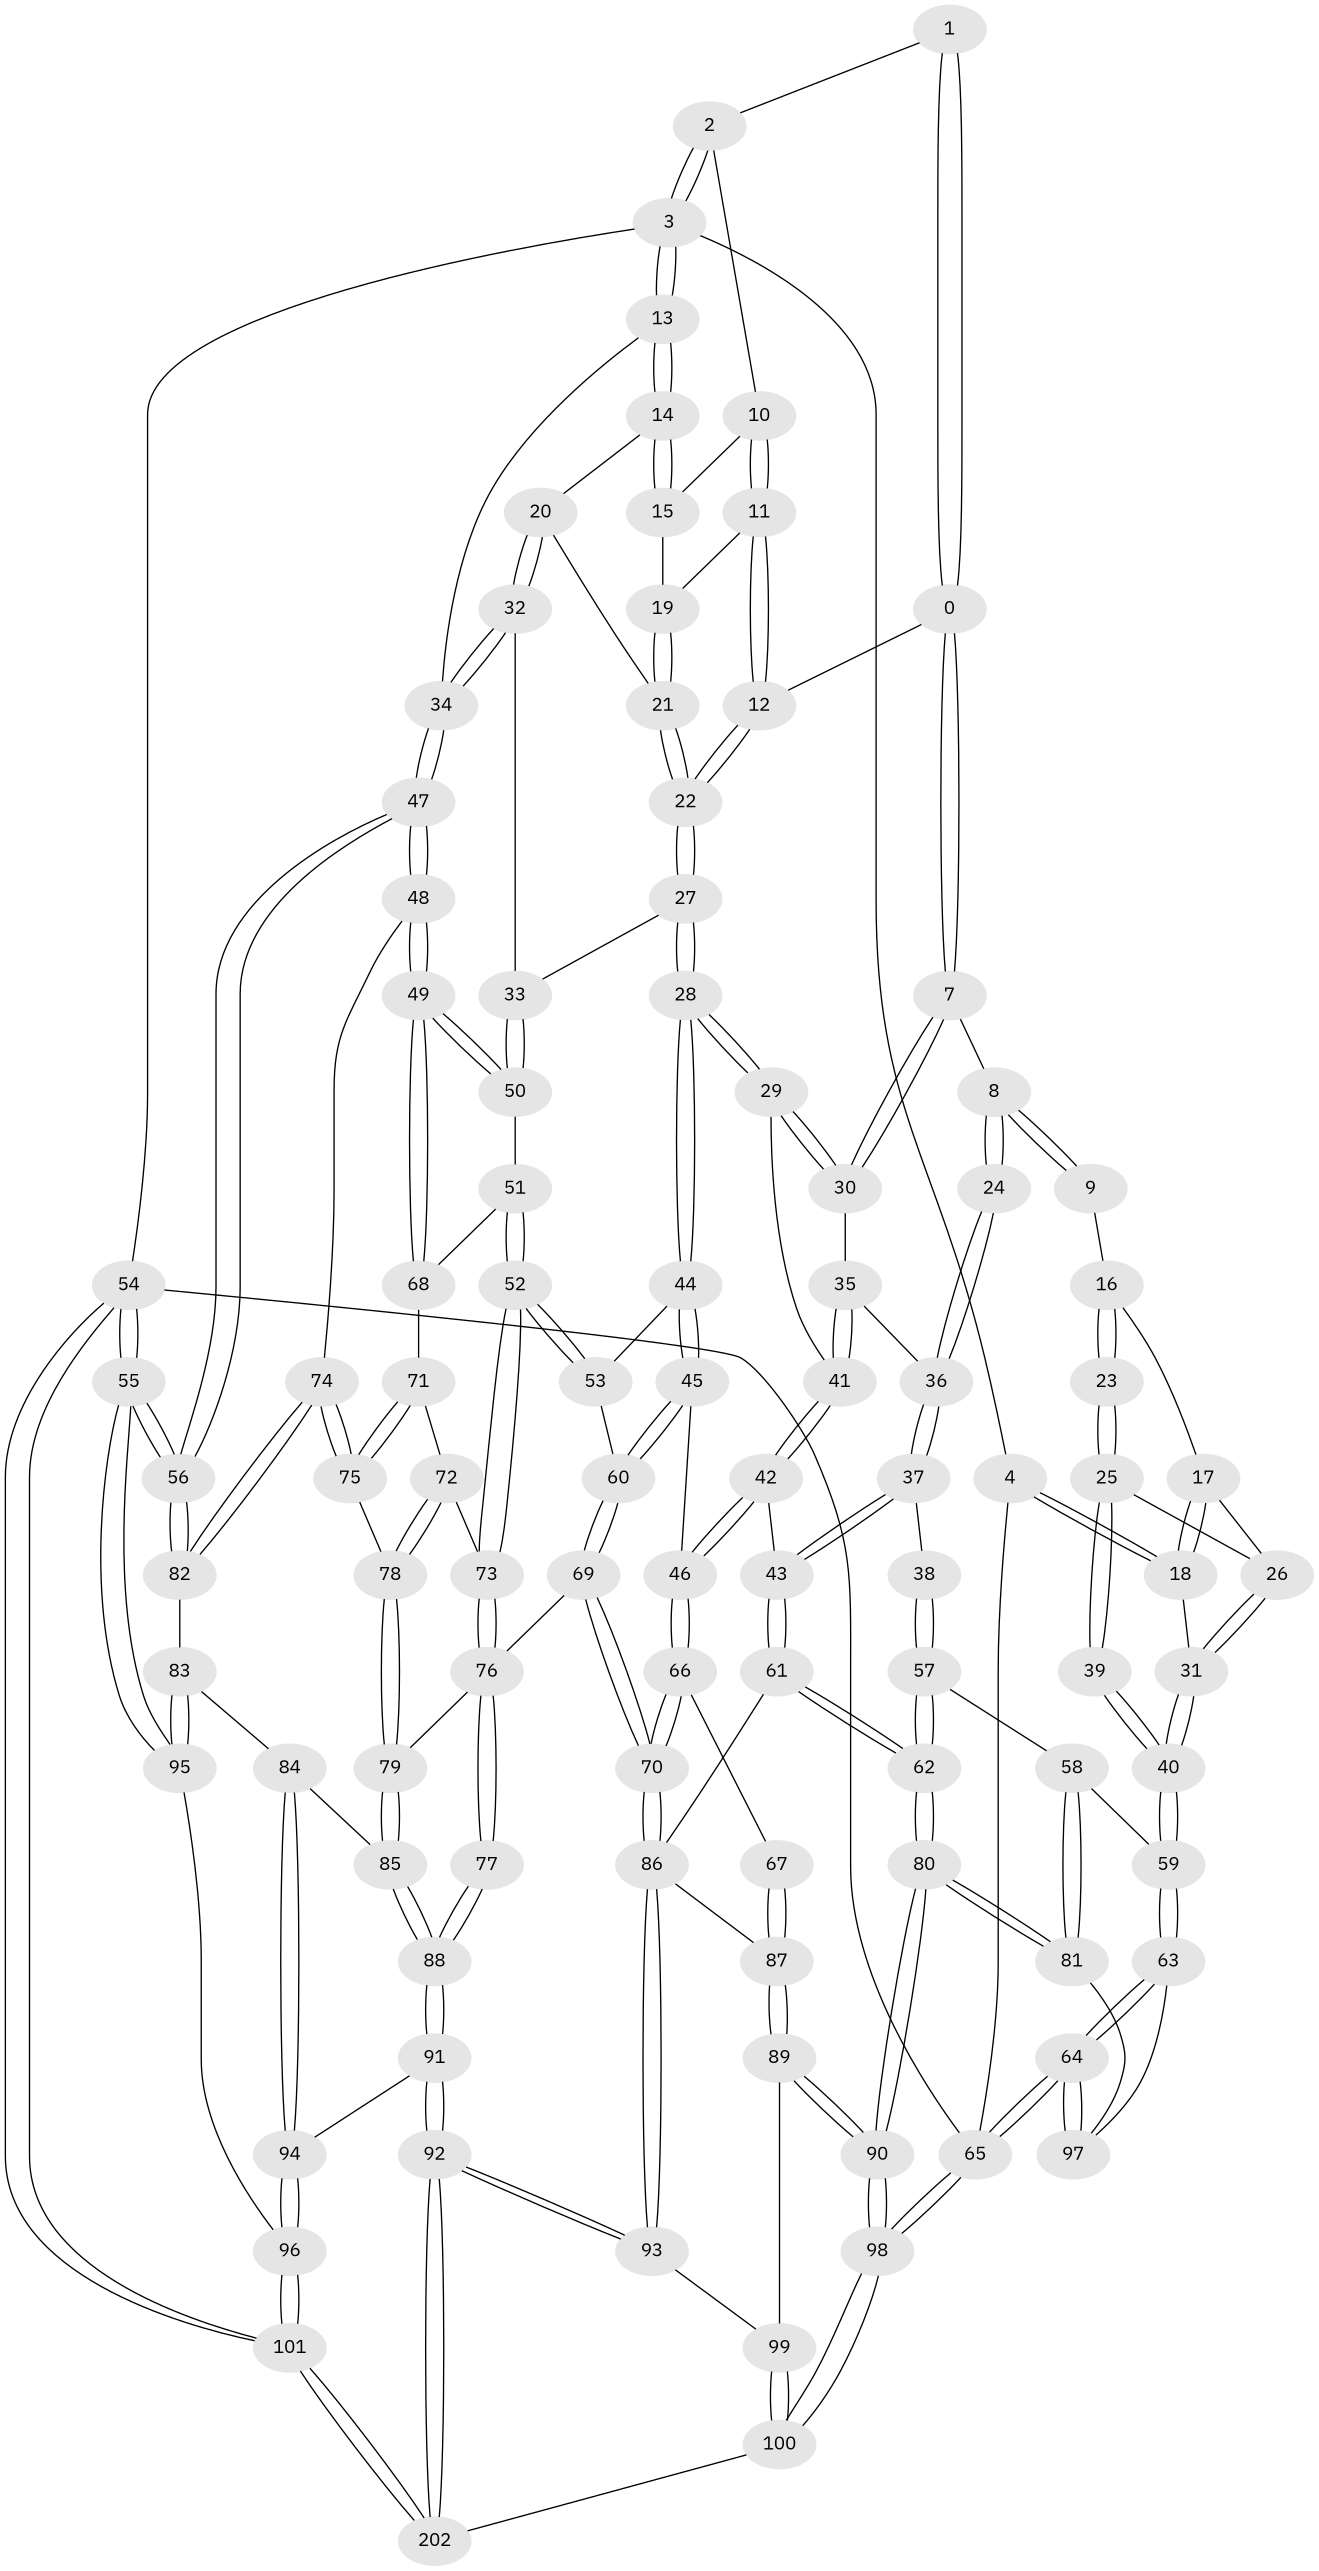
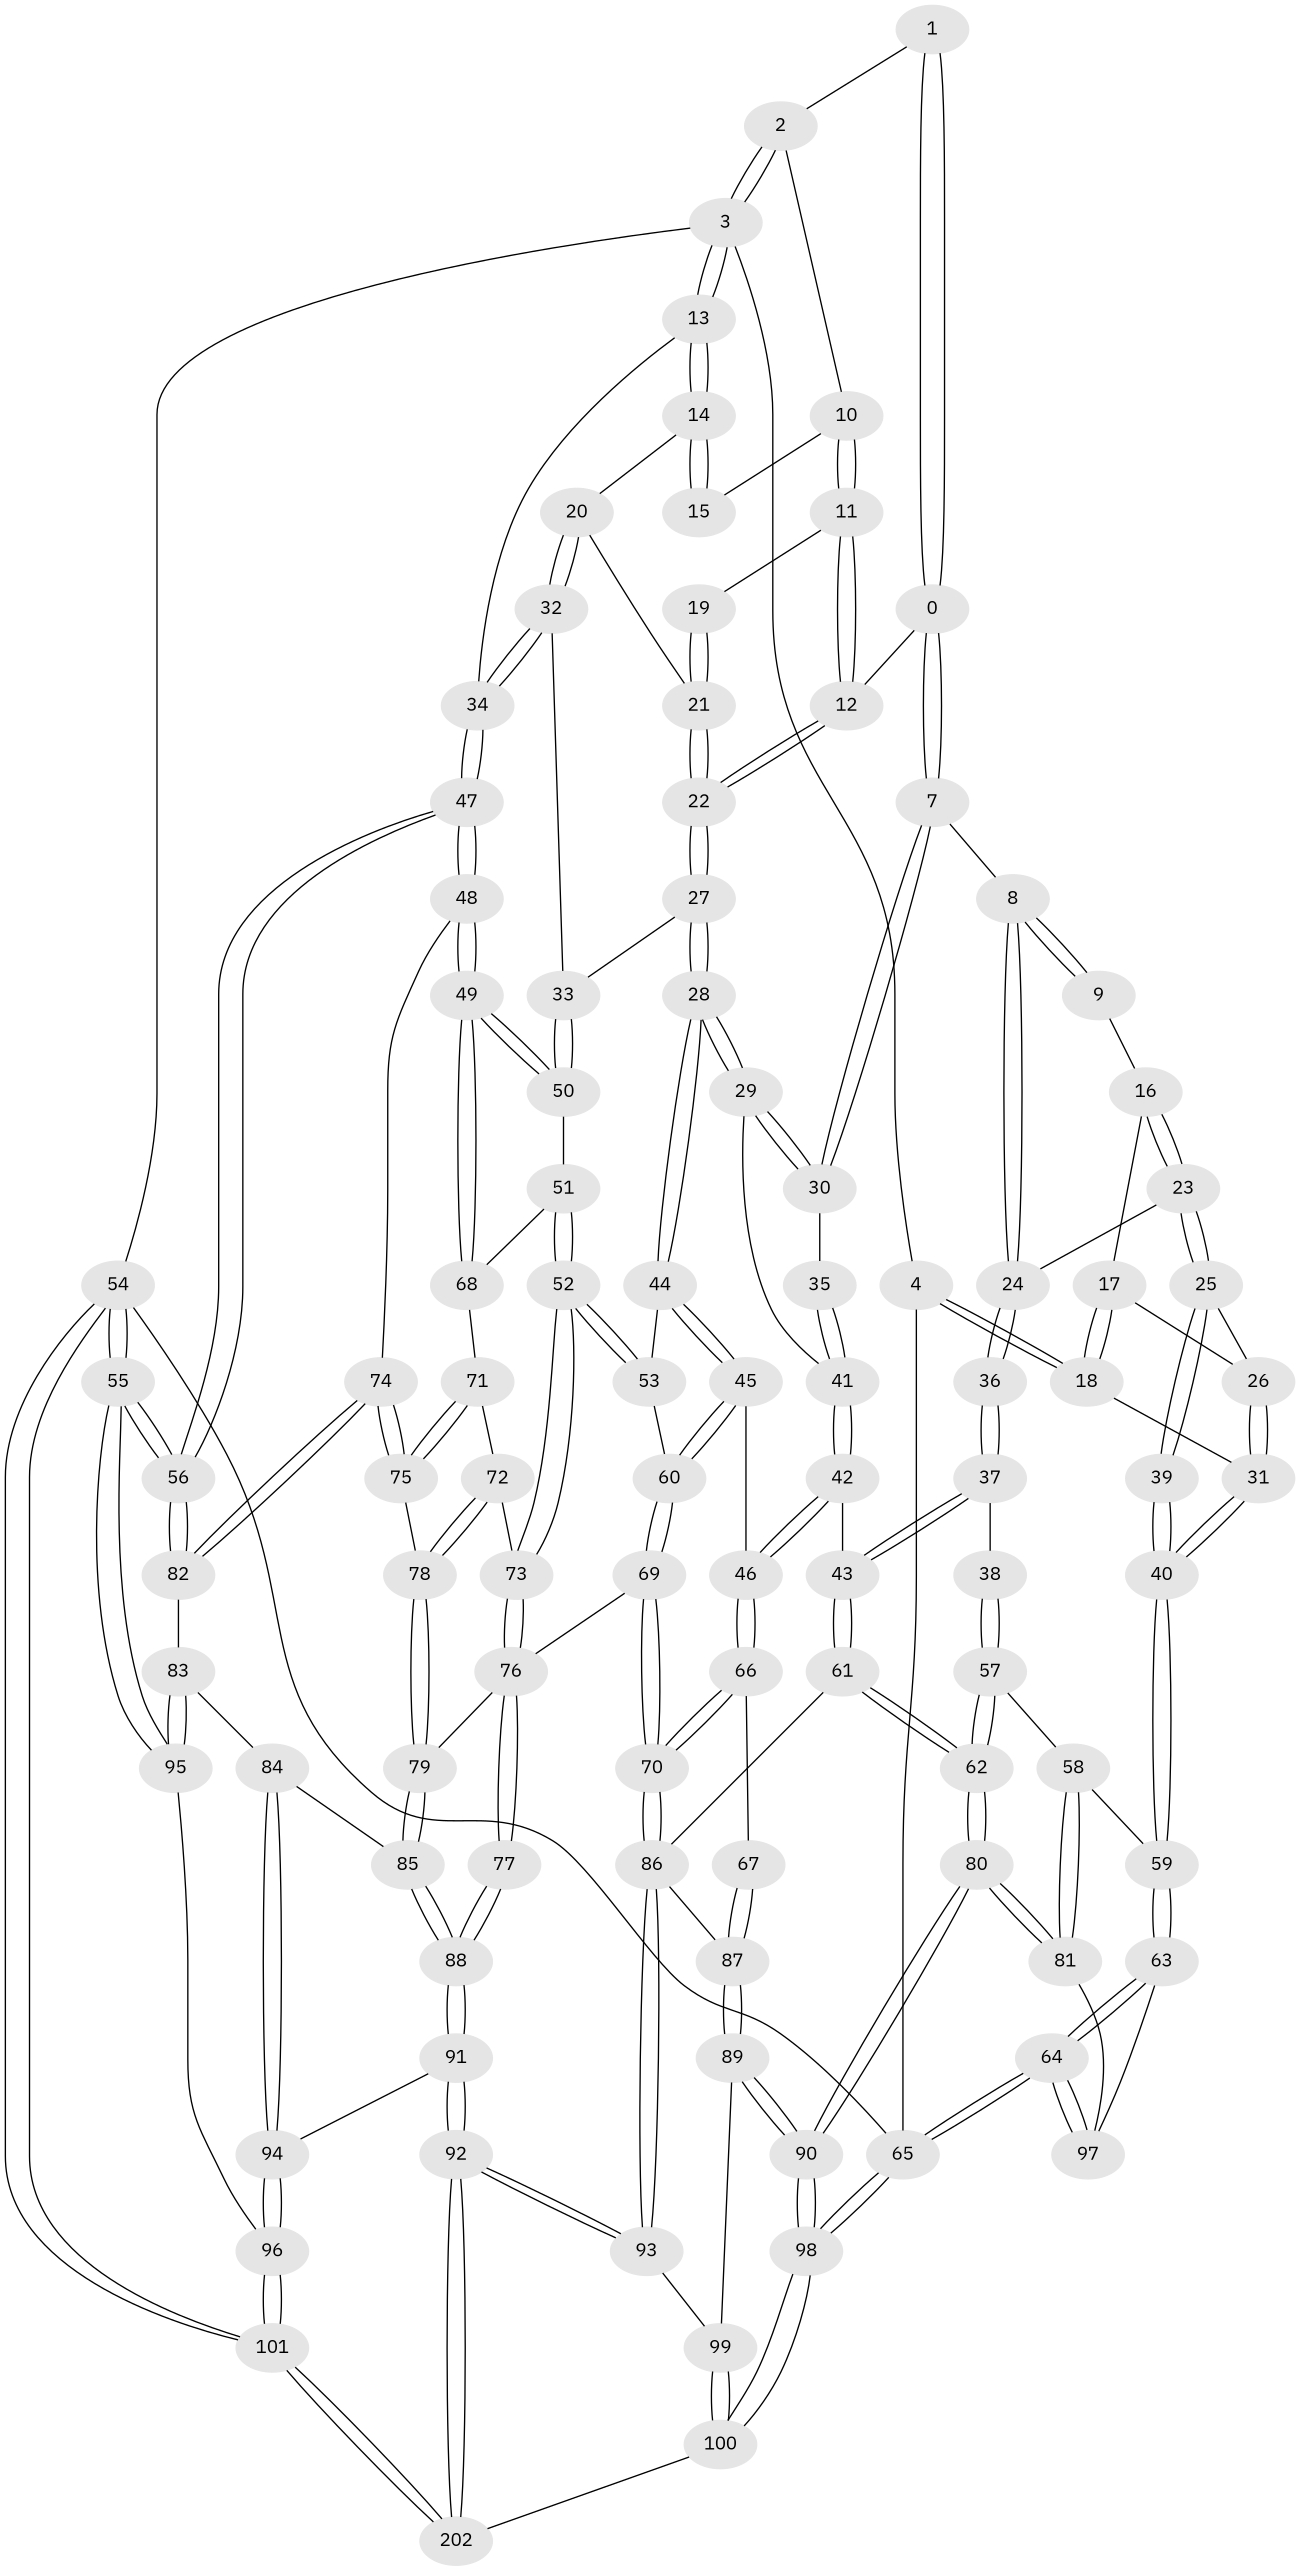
edge "15" -- "19": removed
edge "23" -- "24": added
edge "35" -- "36": removed
